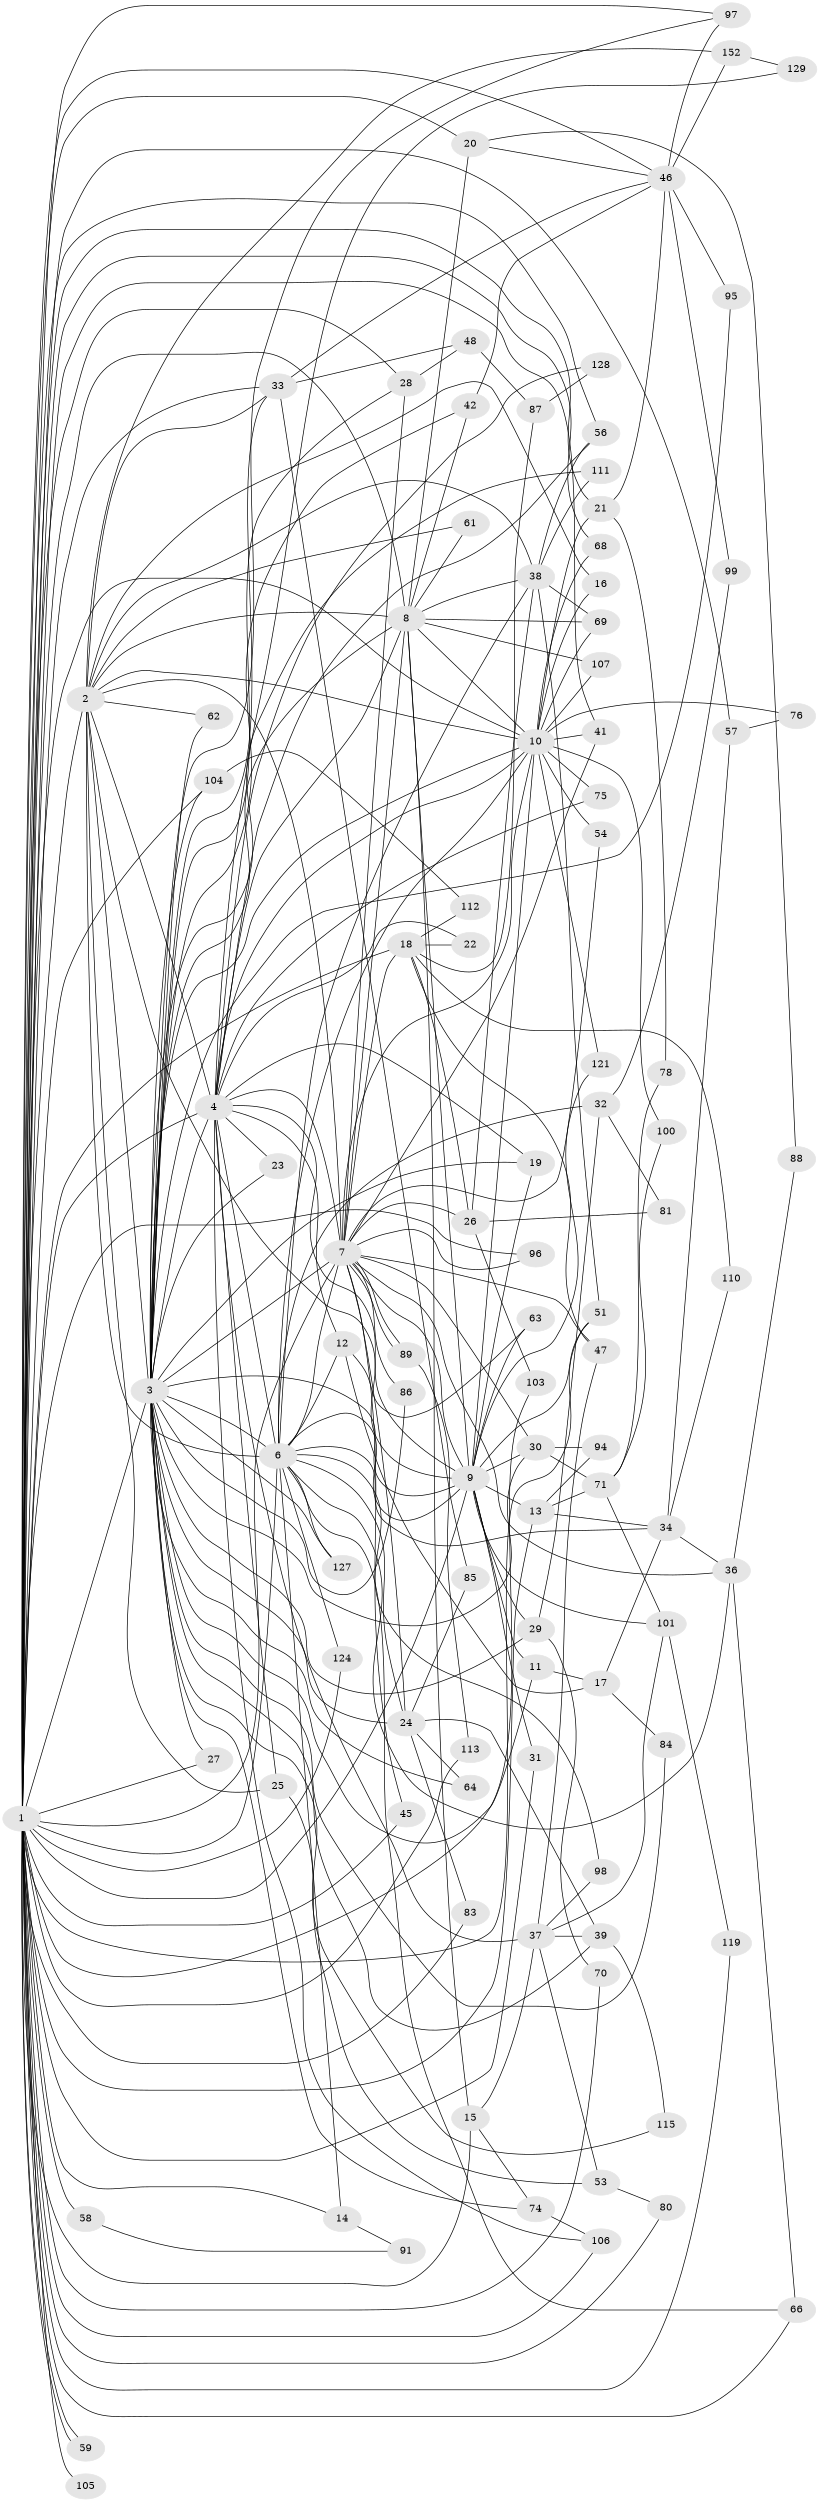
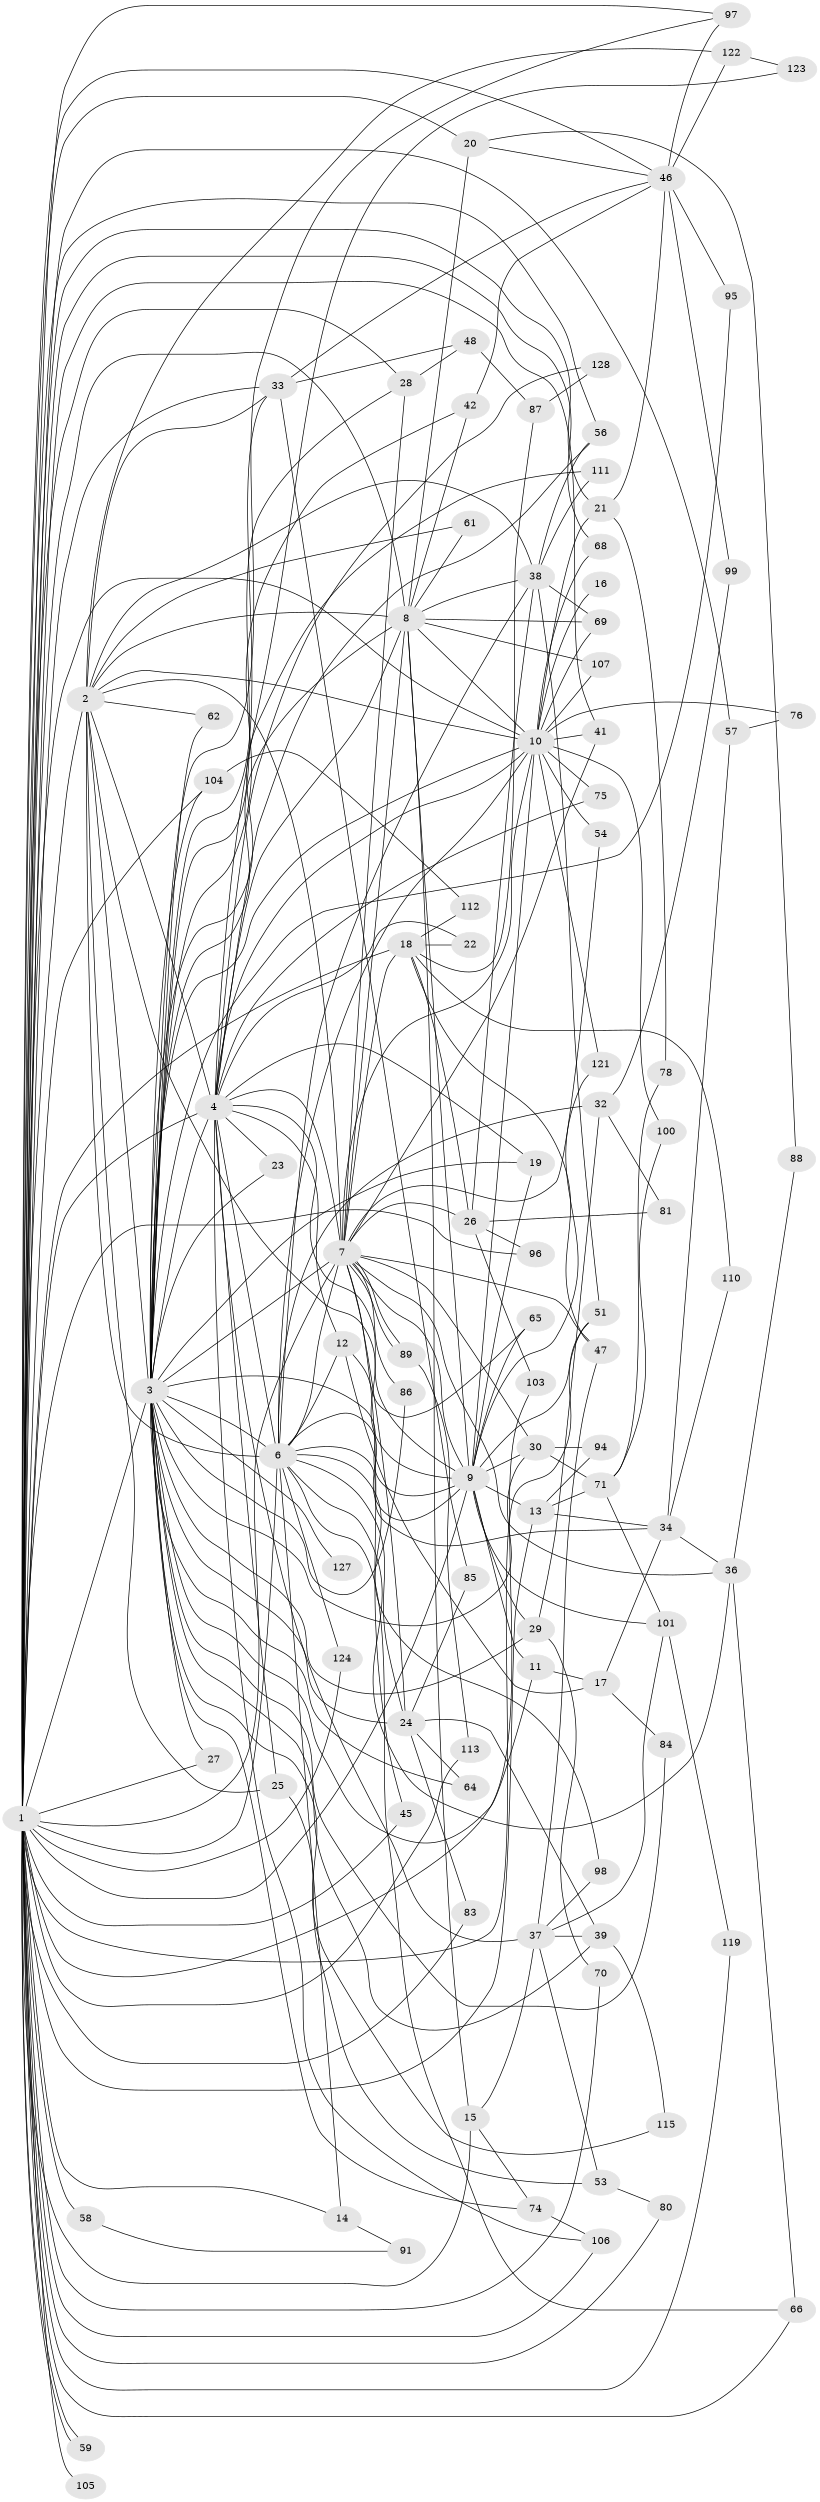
node "152": label "152" -> "122"
node "129": label "129" -> "123"
edge "16" -- "2": removed
edge "7" -- "96": now "26" -- "96"
node "63": label "63" -> "65"
edge "6" -- "127": removed
node "31": removed
